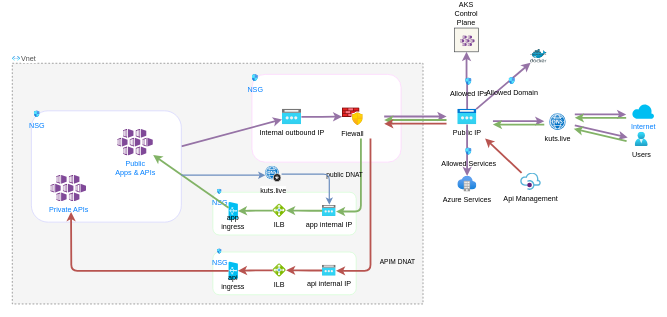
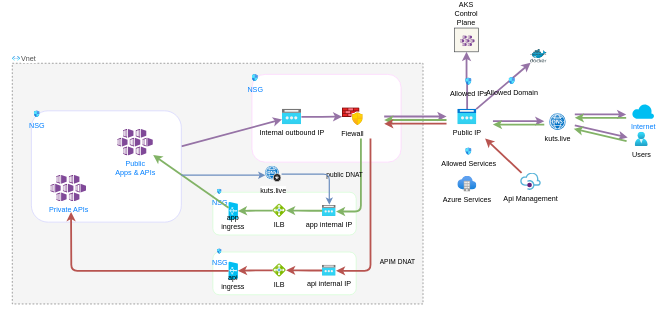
edge "Public IP" -> "Azure Services": removed
